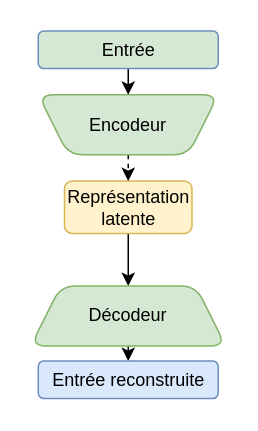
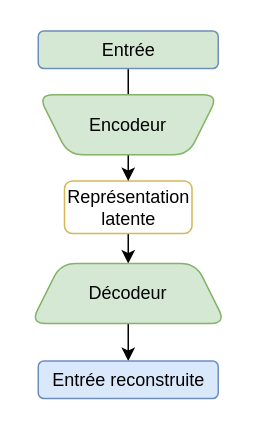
edge "Entrée" -> "Encodeur": arrowhead classic -> none
edge "Encodeur" -> "Représentationlatente": style dashed -> solid
node "Représentationlatente": fillcolor #fff2cc -> #ffffff
node "Décodeur": moved (128, 316) -> (128, 293)
